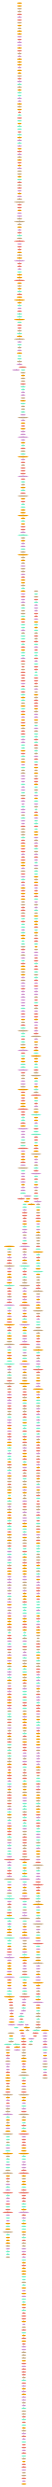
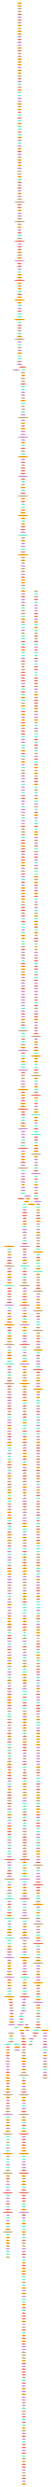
node "2857:FADD": fillcolor aquamarine -> salmon
